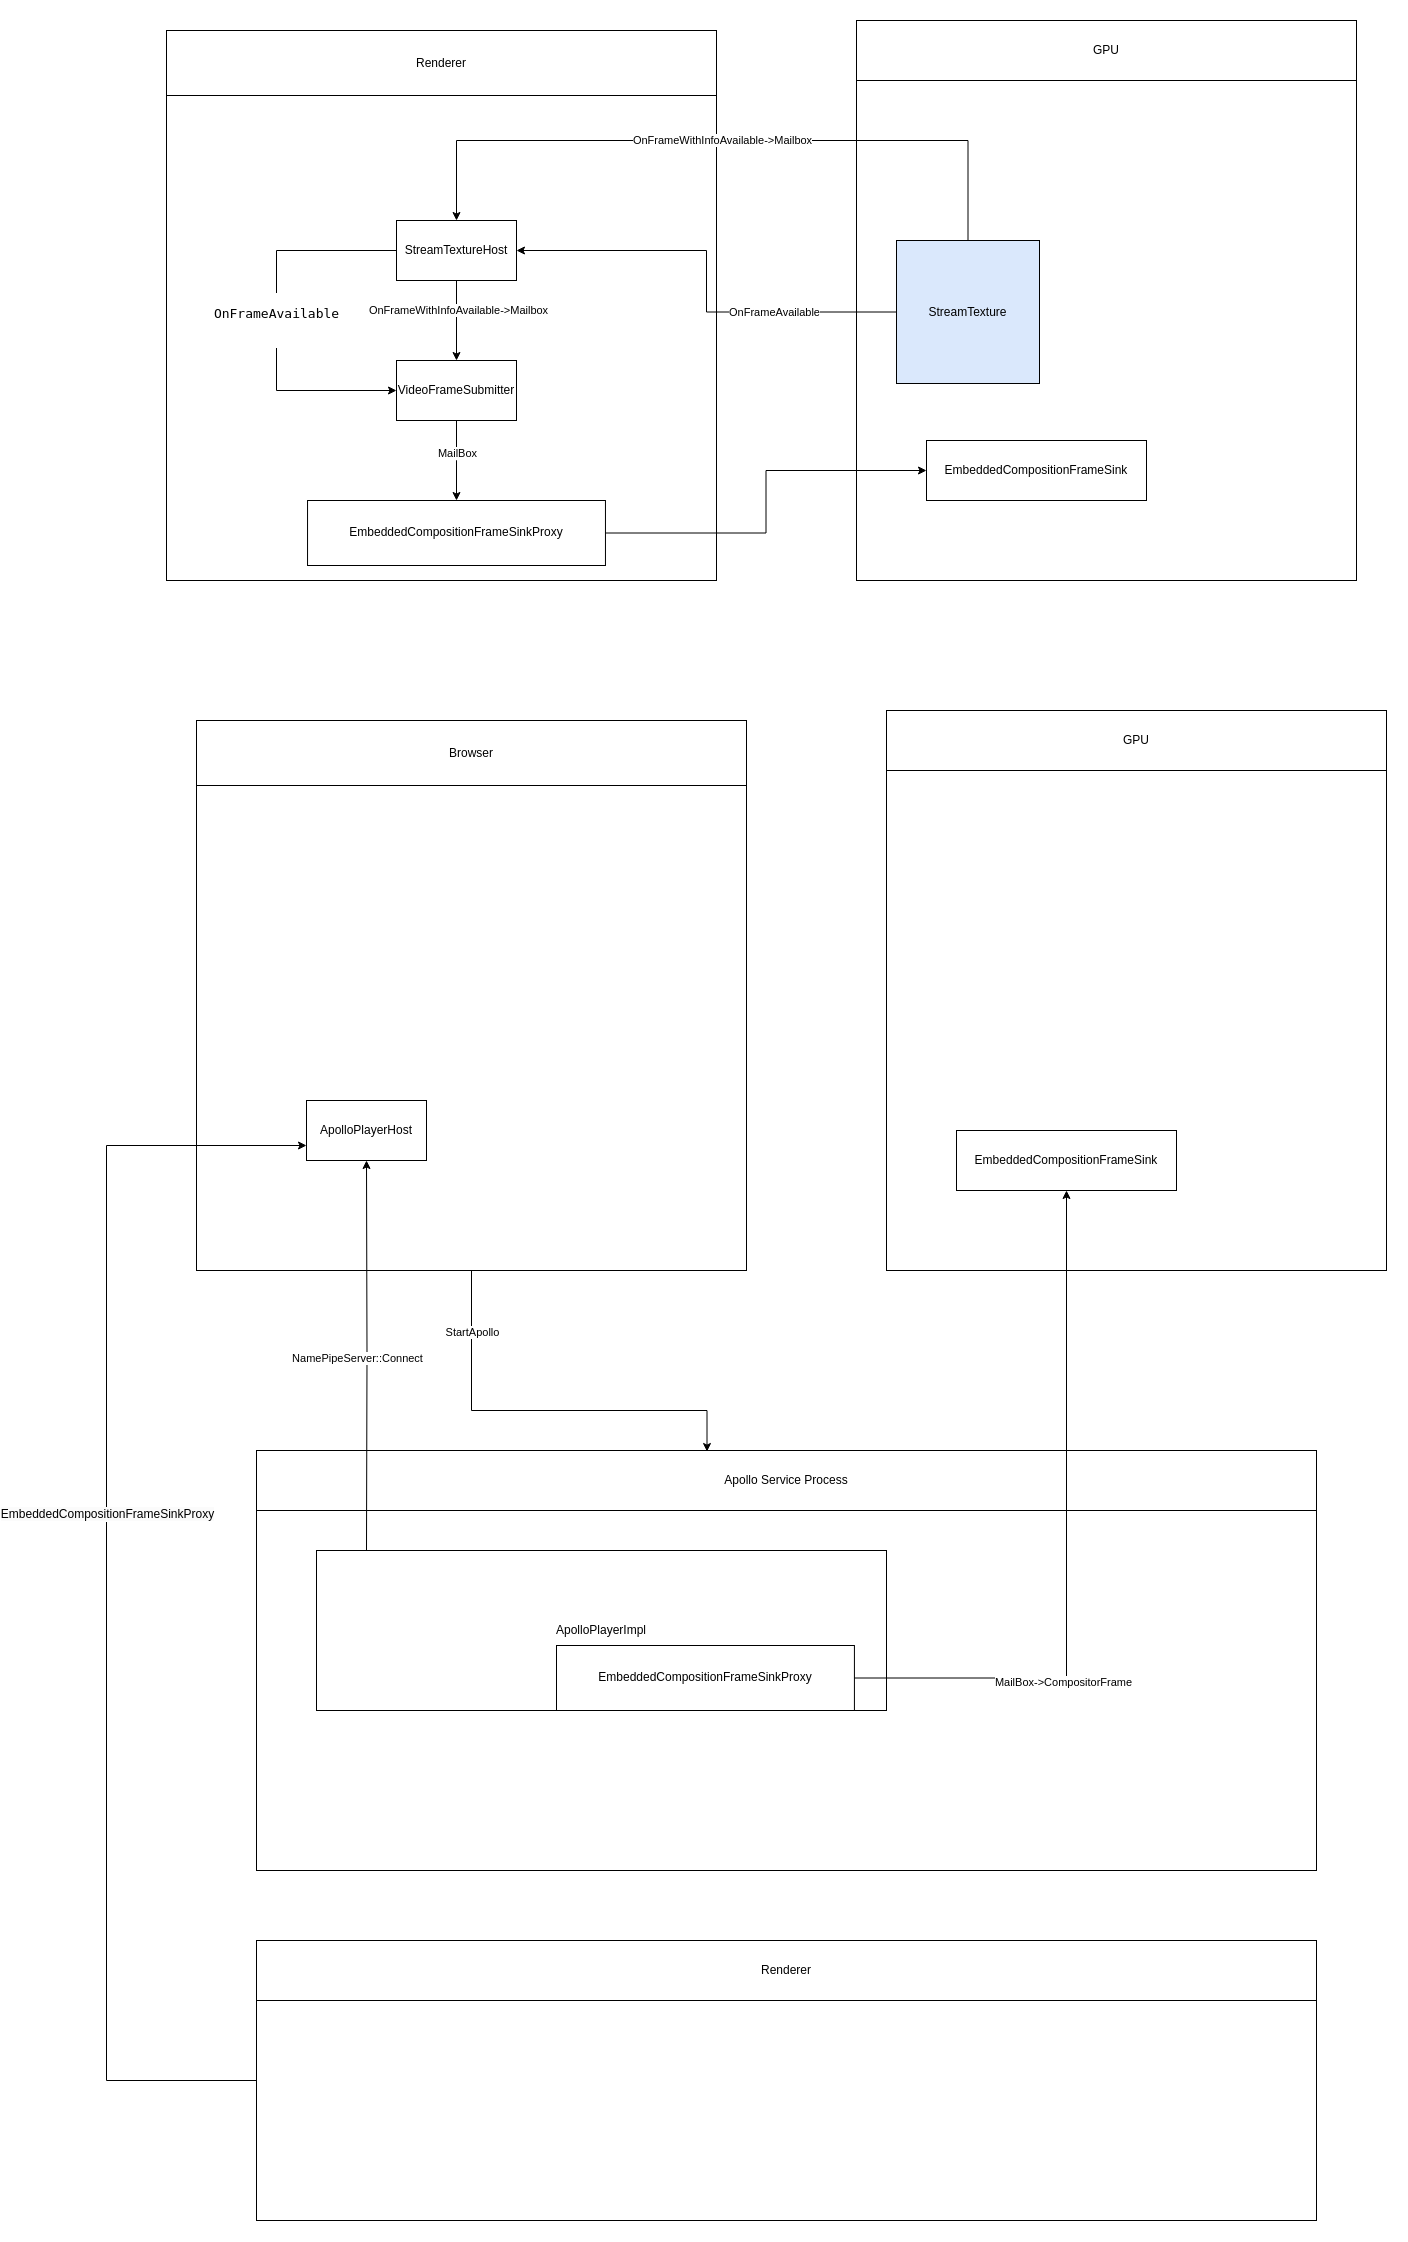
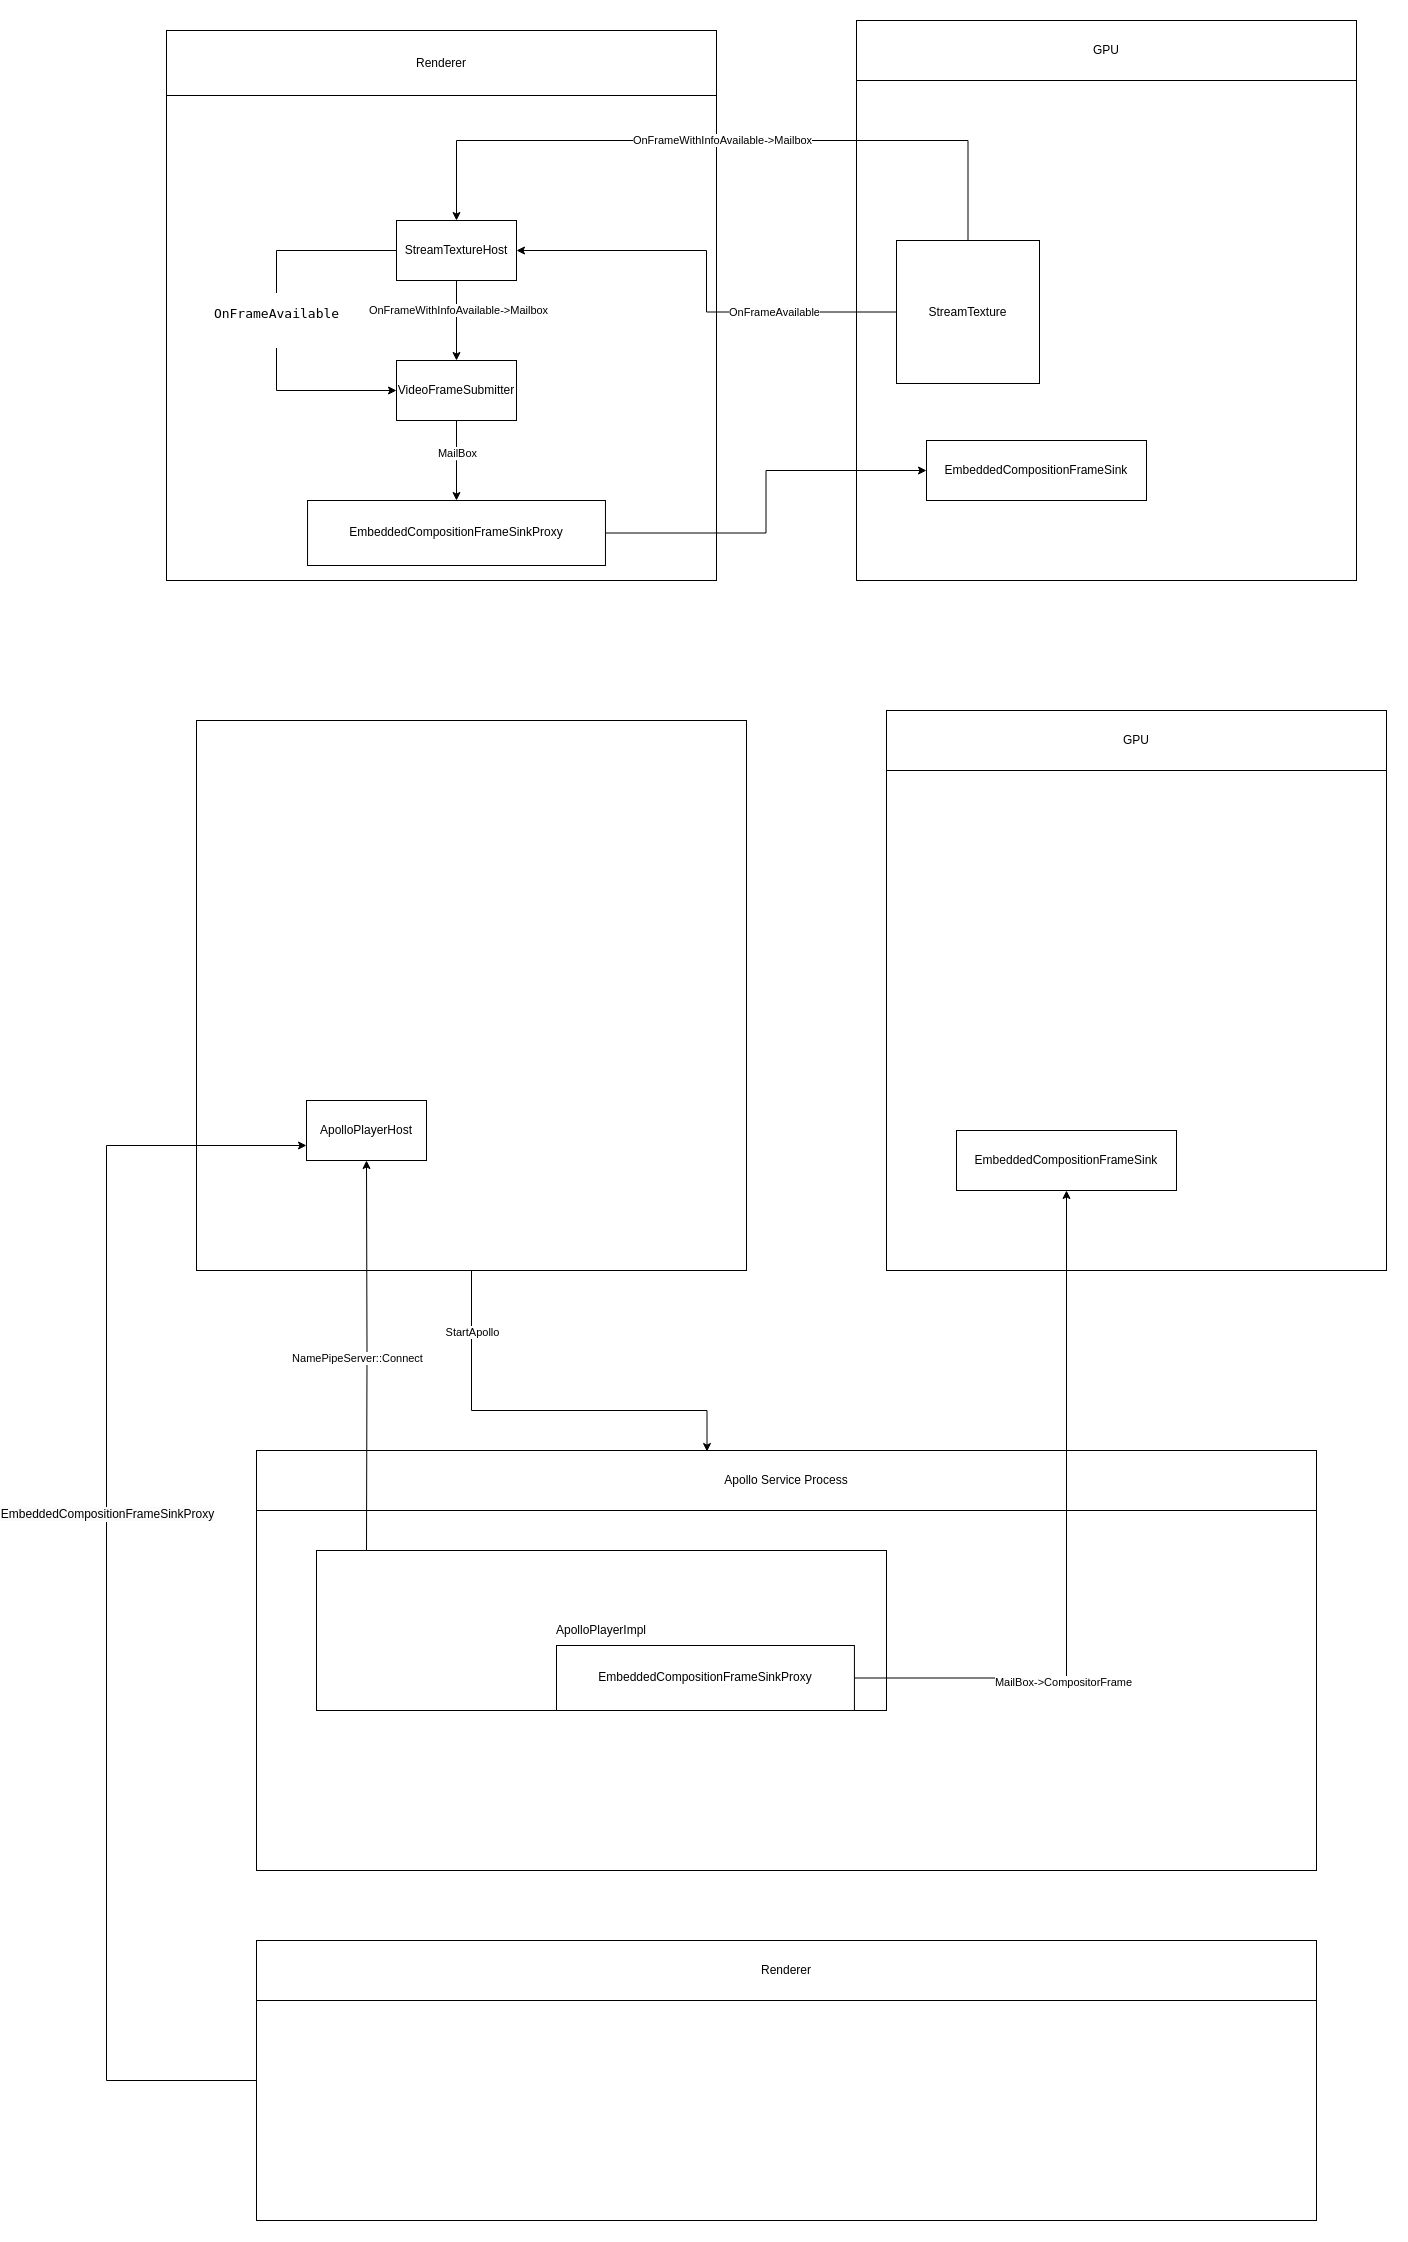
node "StreamTexture": fillcolor #dae8fc -> #ffffff
node "Browser": removed
